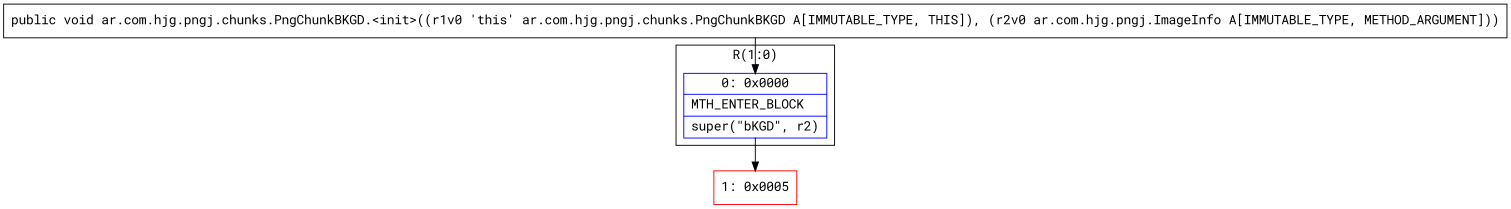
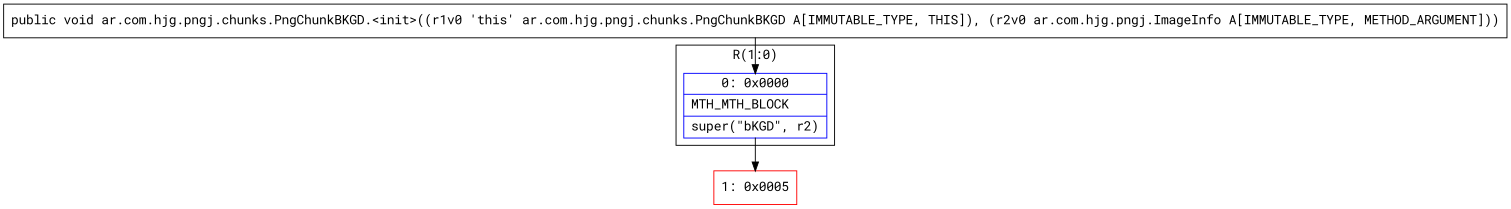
node "0: 0x0000": text "MTH_ENTER_BLOCK" -> "MTH_MTH_BLOCK"
